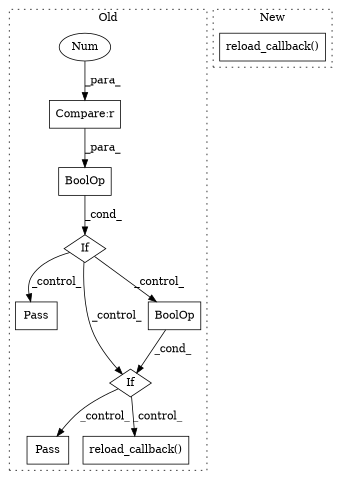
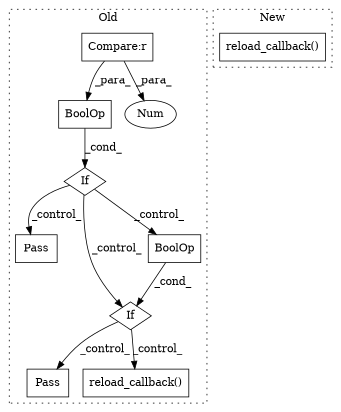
edge "Num" -> "Compare:r": reversed
